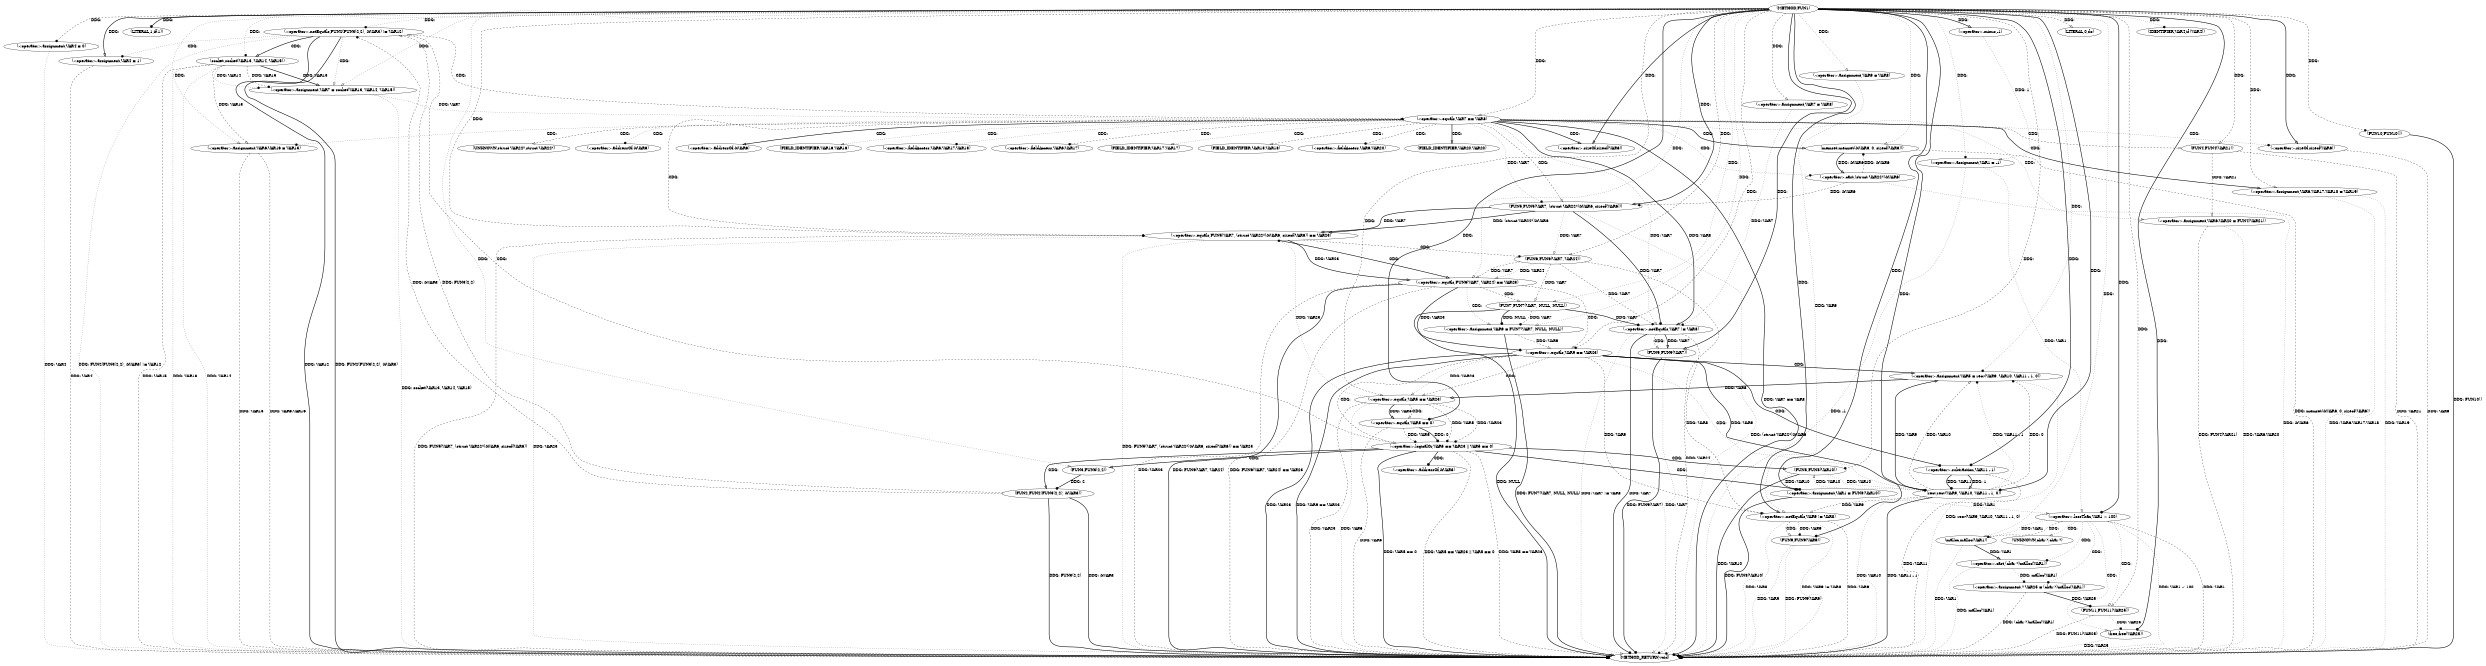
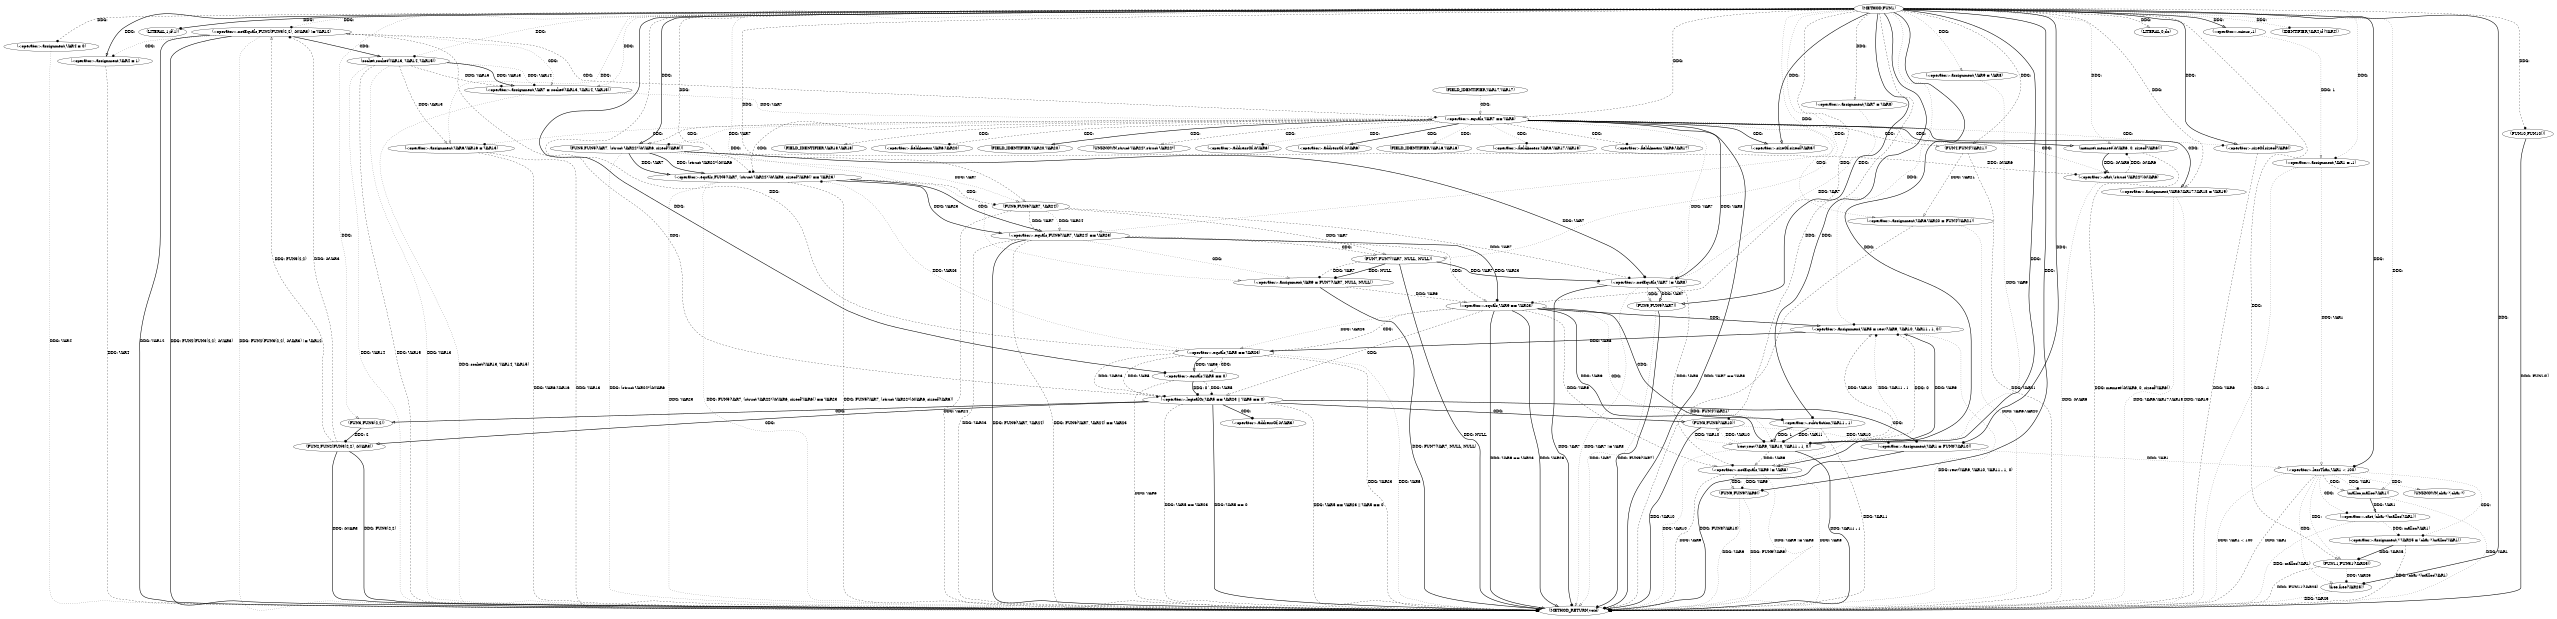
edge "(<operator>.equals,VAR7 == VAR8)" -> "(FIELD_IDENTIFIER,VAR17,VAR17)": reversed
edge "(<operator>.cast,(struct VAR22*)&VAR6)" -> "(FUN5,FUN5(VAR7, (struct VAR22*)&VAR6, sizeof(VAR6)))": reversed
node "(FUN11,FUN11(VAR25))": label "(FUN11,FUN11(VAR25))" -> "(FUN11,FUN31(VAR25))"
